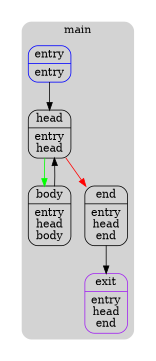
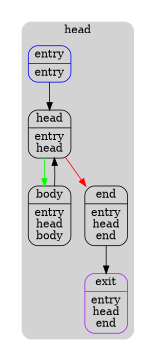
cluster "main": label "main" -> "head"
